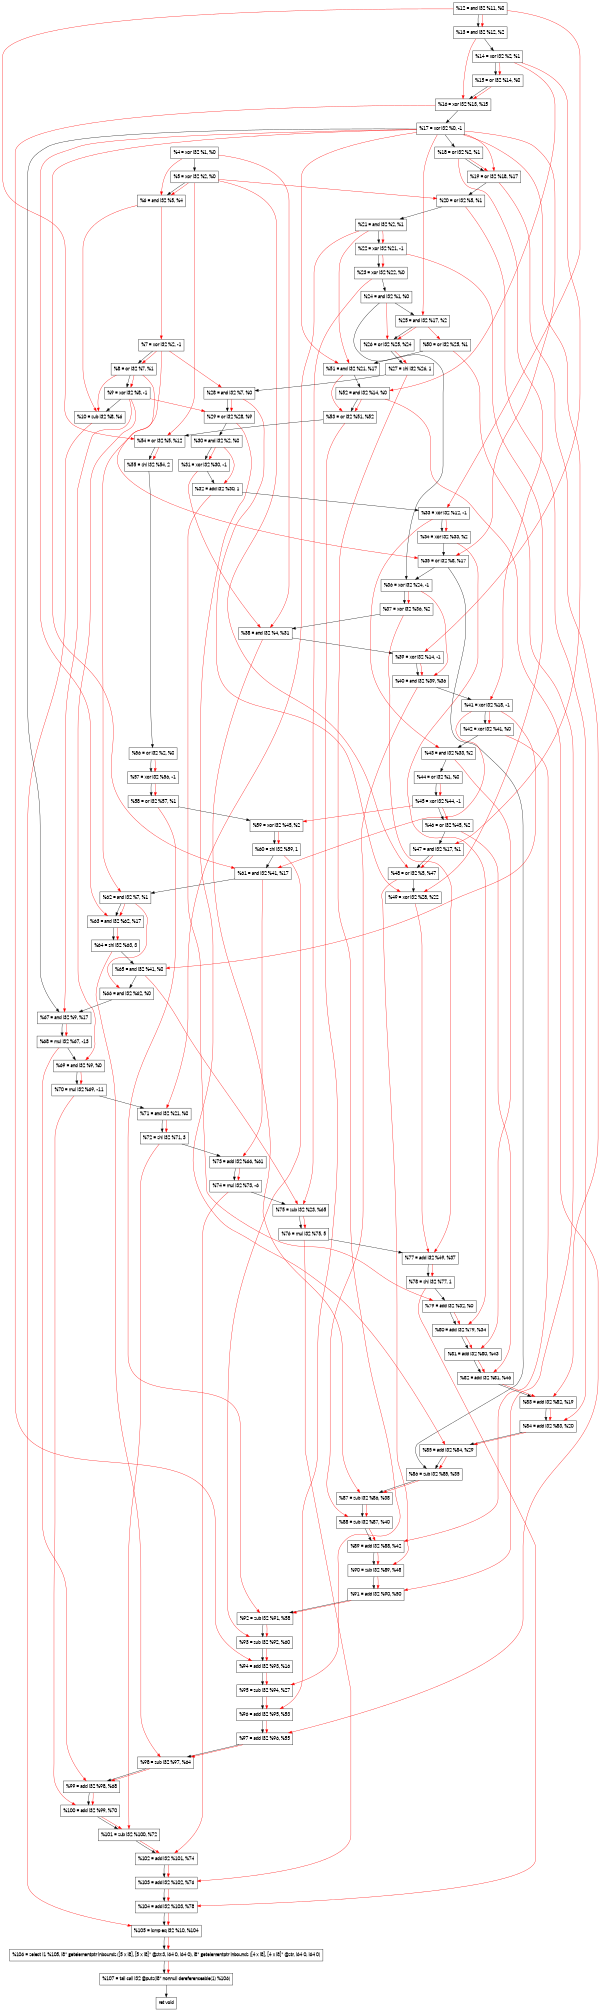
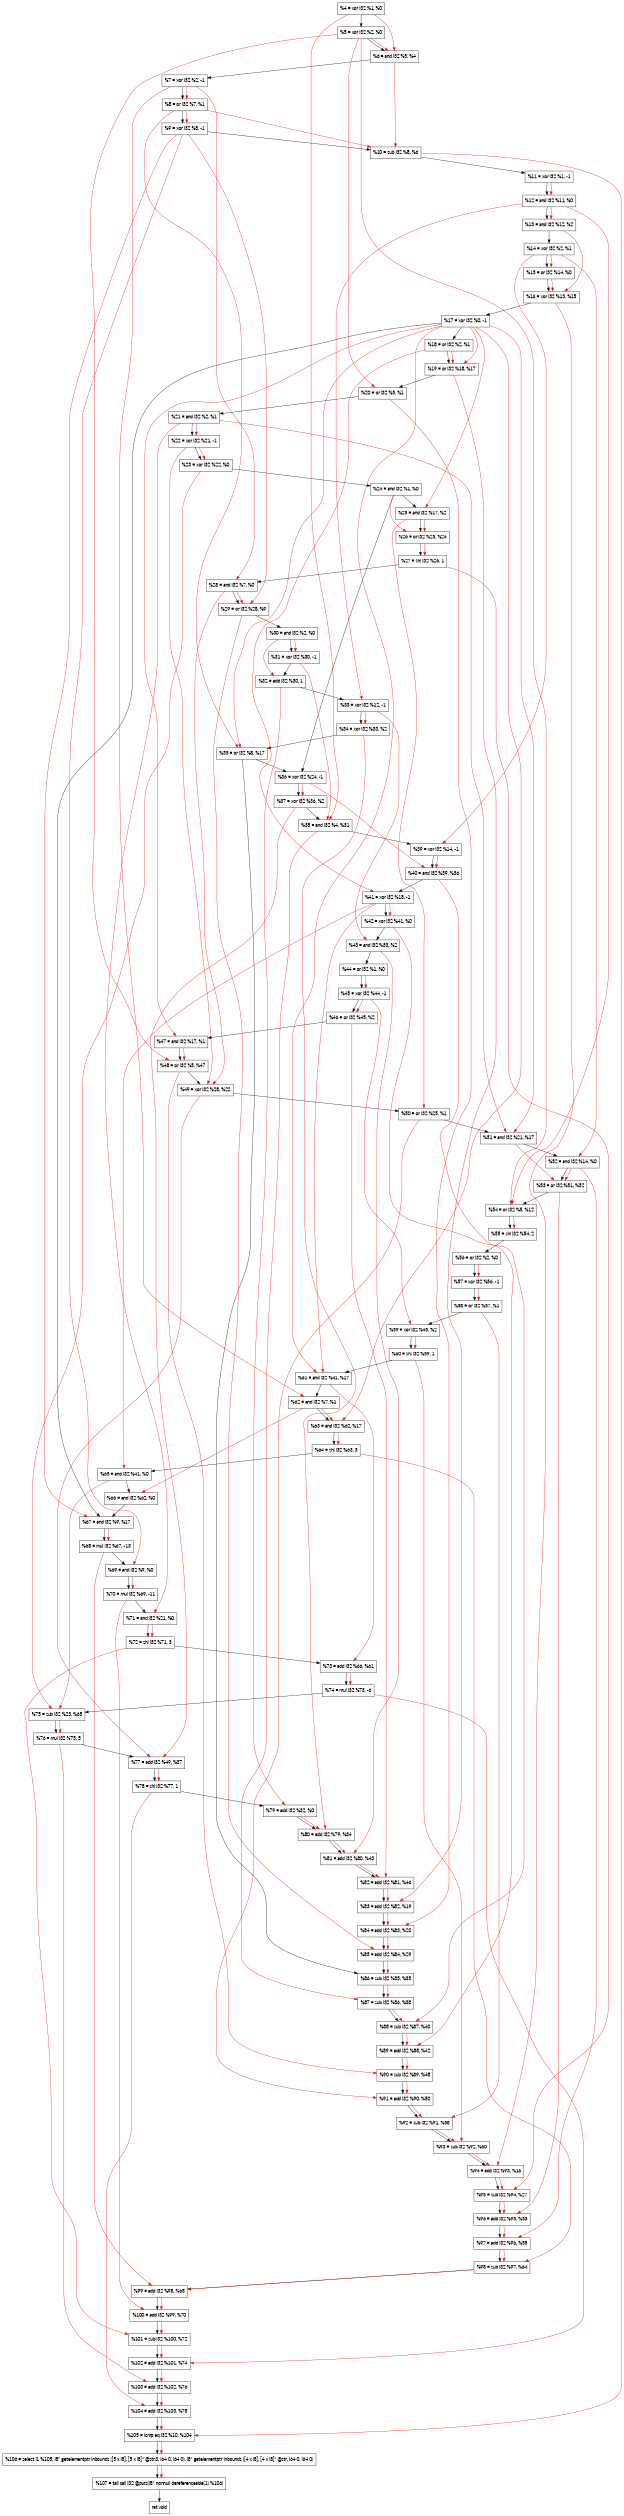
node "%11 = xor i32 %1, -1": added
edge "%6 = and i32 %5, %4" -> "%7 = xor i32 %2, -1": color red -> black
edge "%49 = xor i32 %28, %22" -> "%50 = or i32 %25, %1": added
